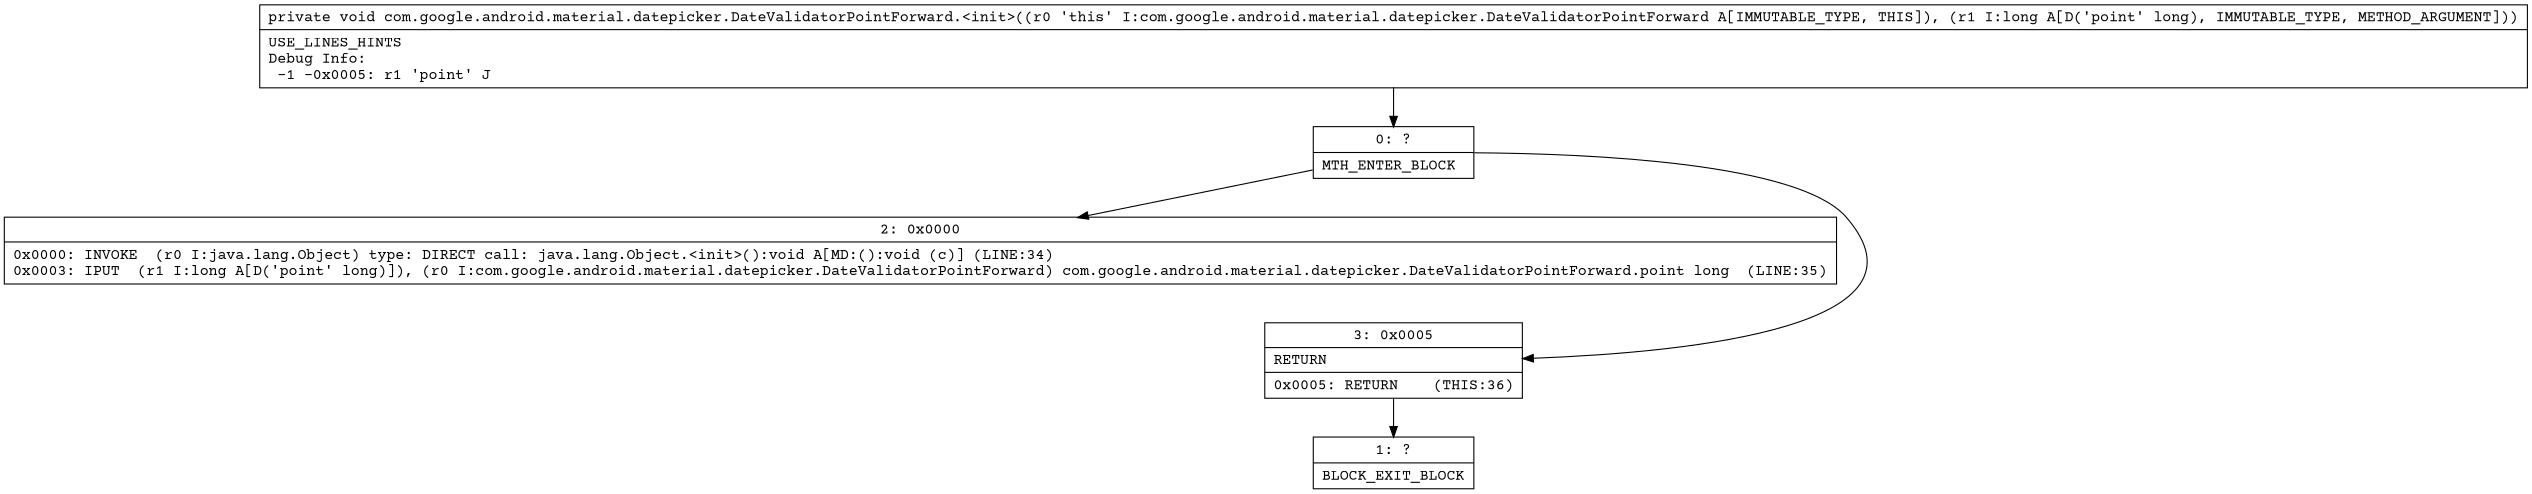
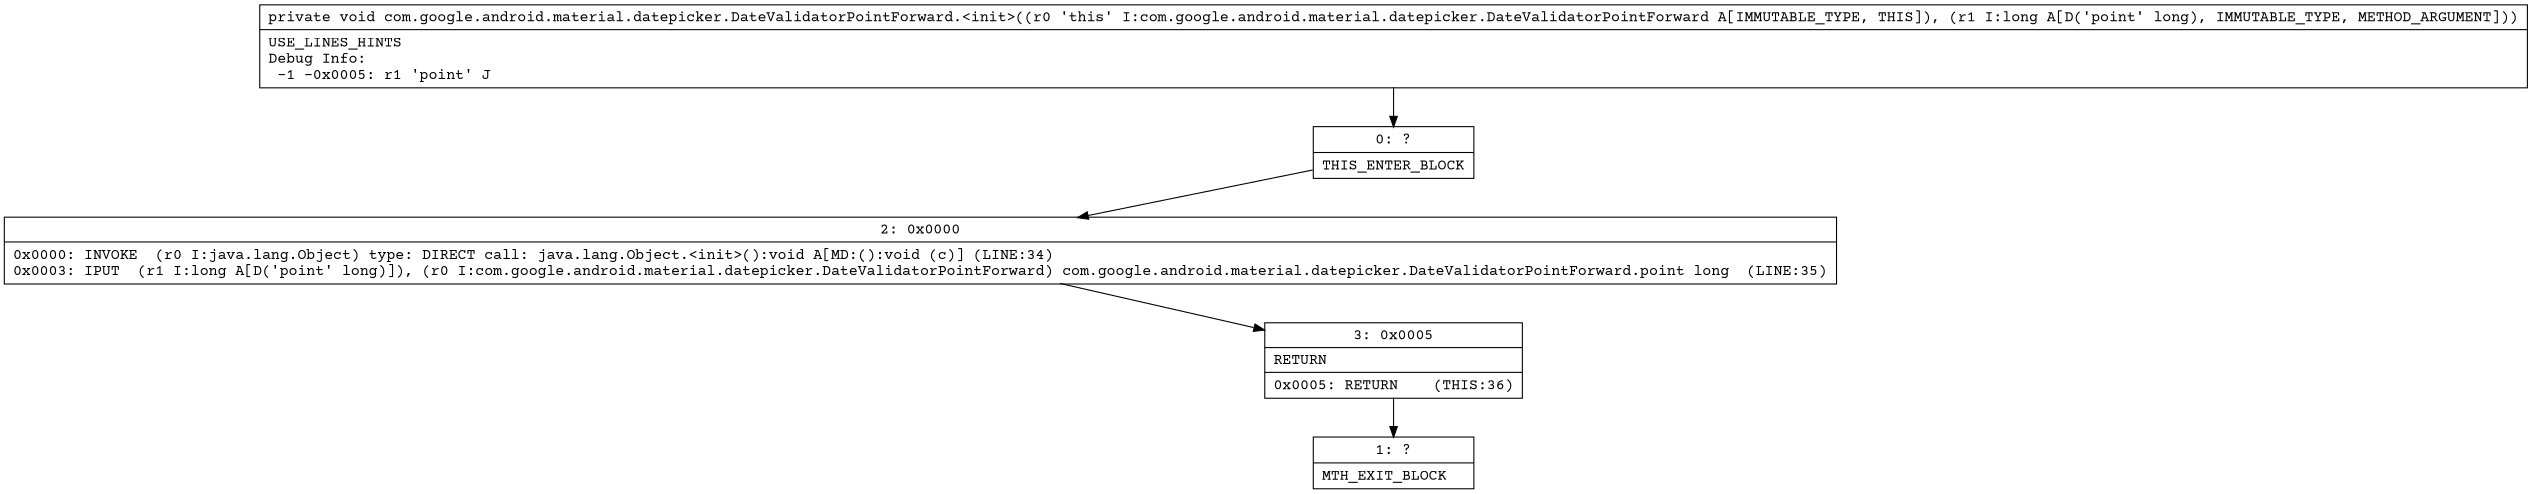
node "0: ?": text "MTH_ENTER_BLOCK" -> "THIS_ENTER_BLOCK"
edge "0: ?" -> "3: 0x0005": now "2: 0x0000" -> "3: 0x0005"
node "1: ?": text "BLOCK_EXIT_BLOCK" -> "MTH_EXIT_BLOCK"
